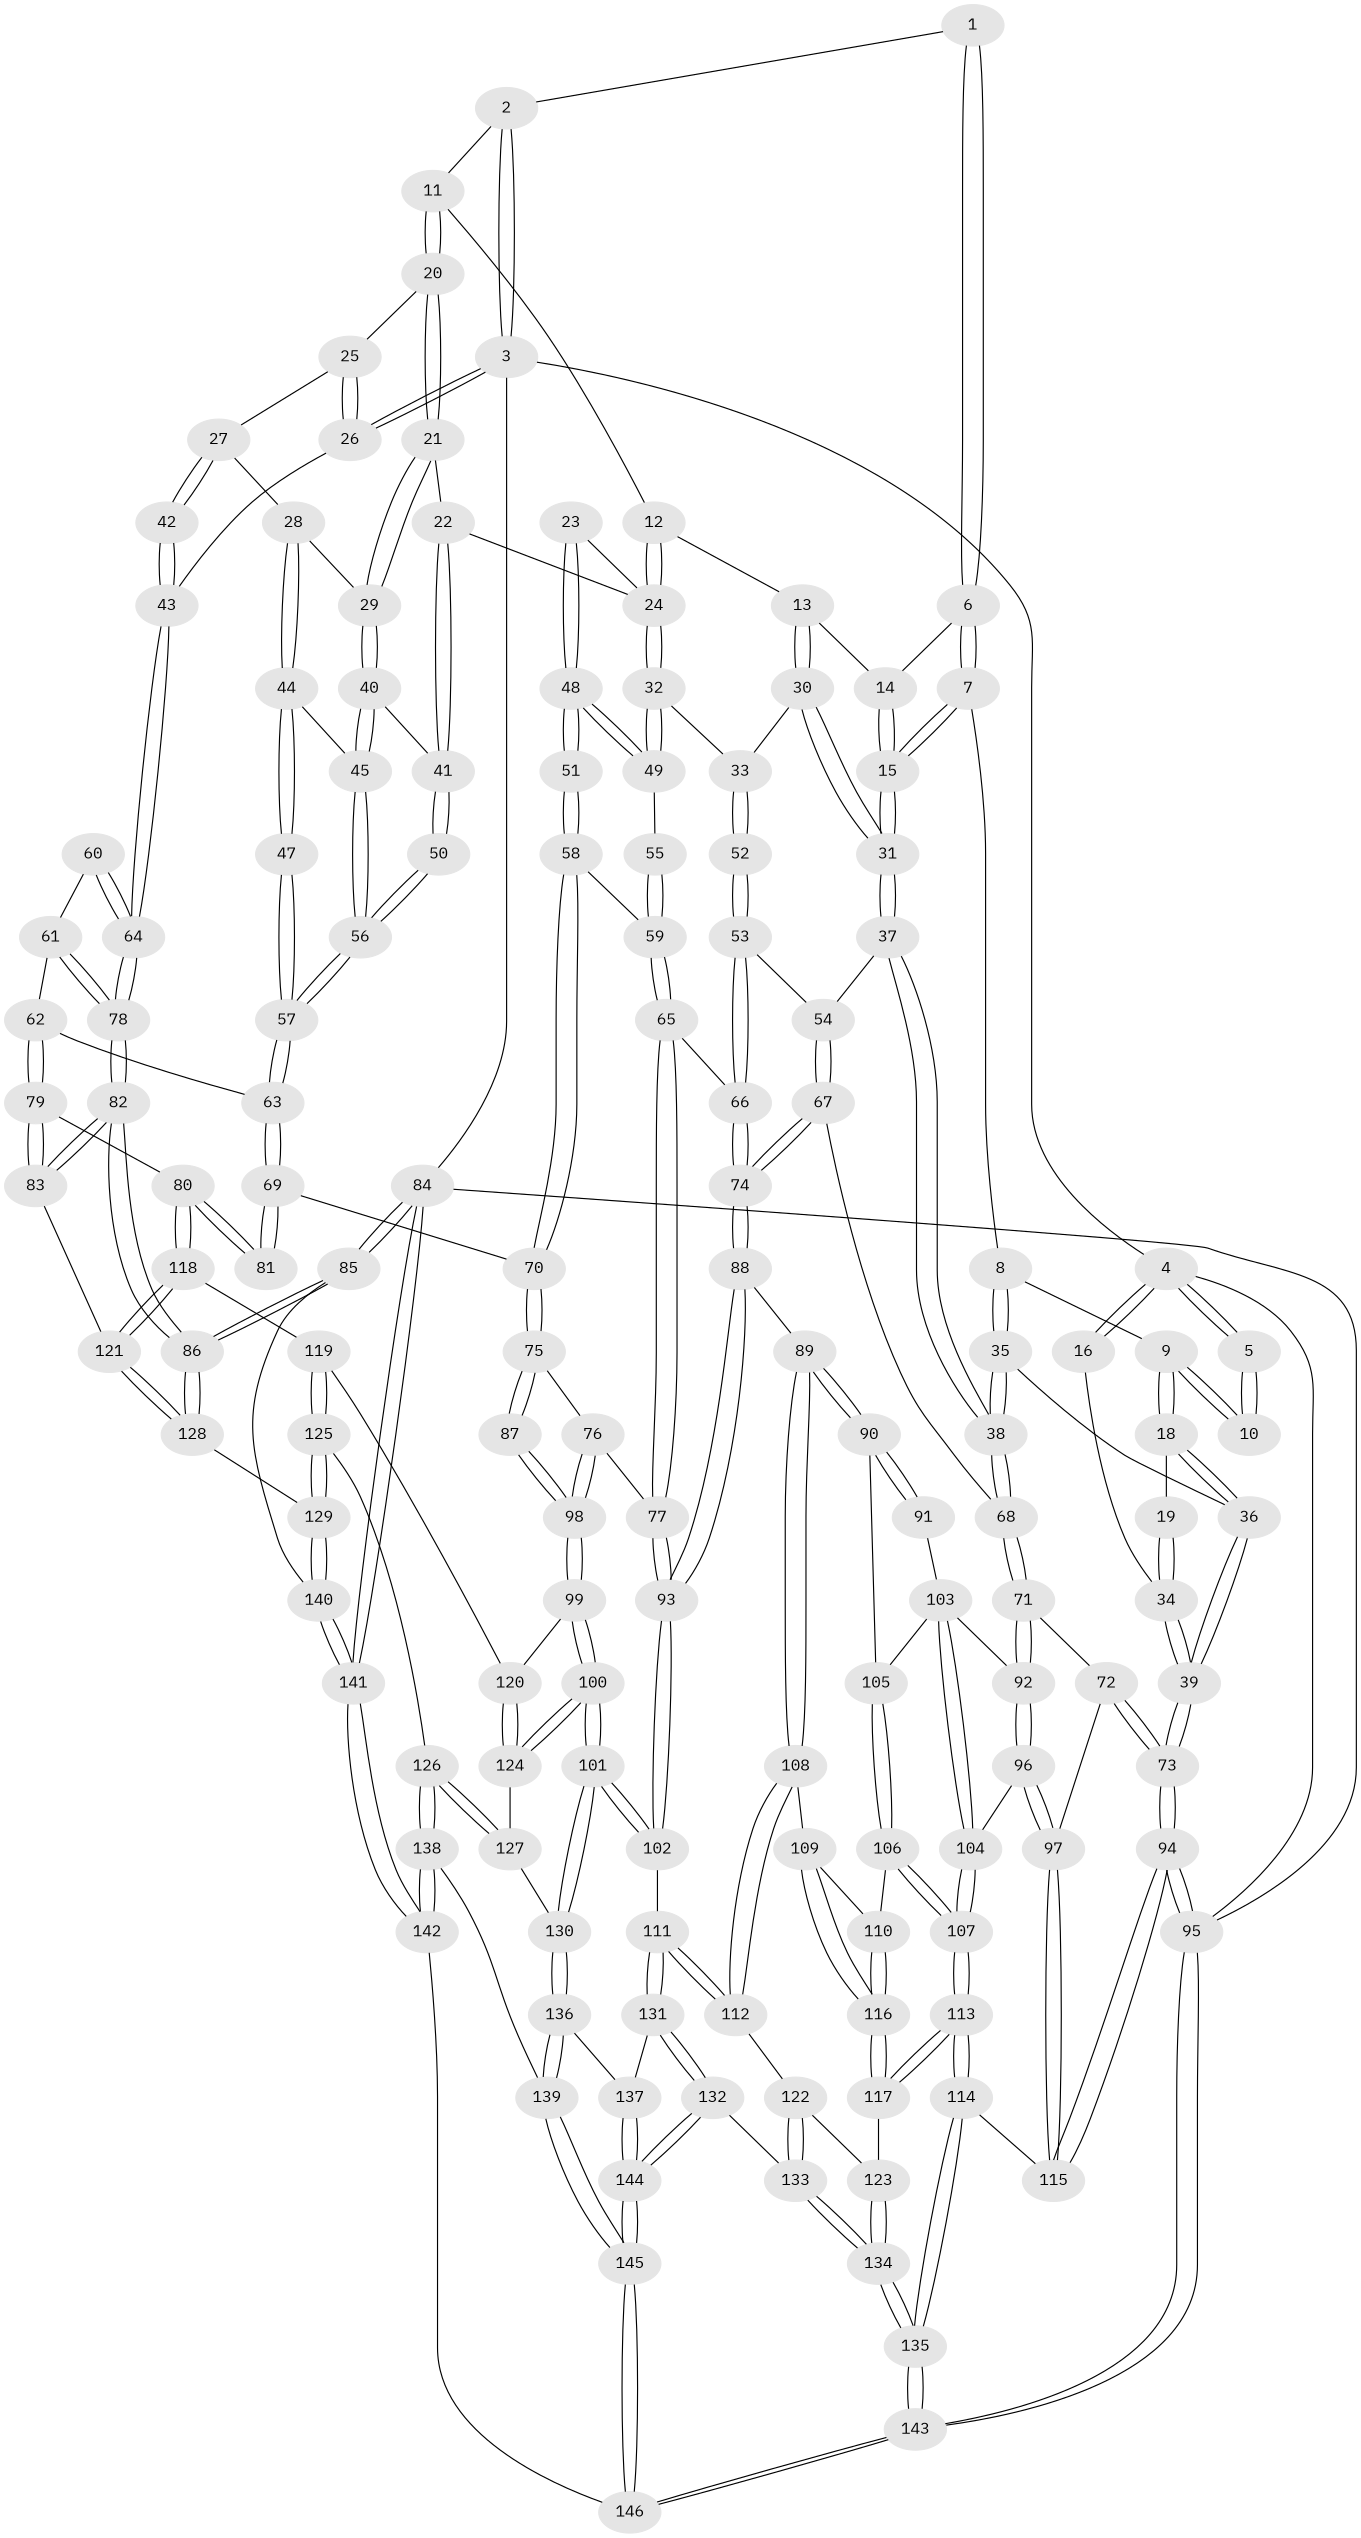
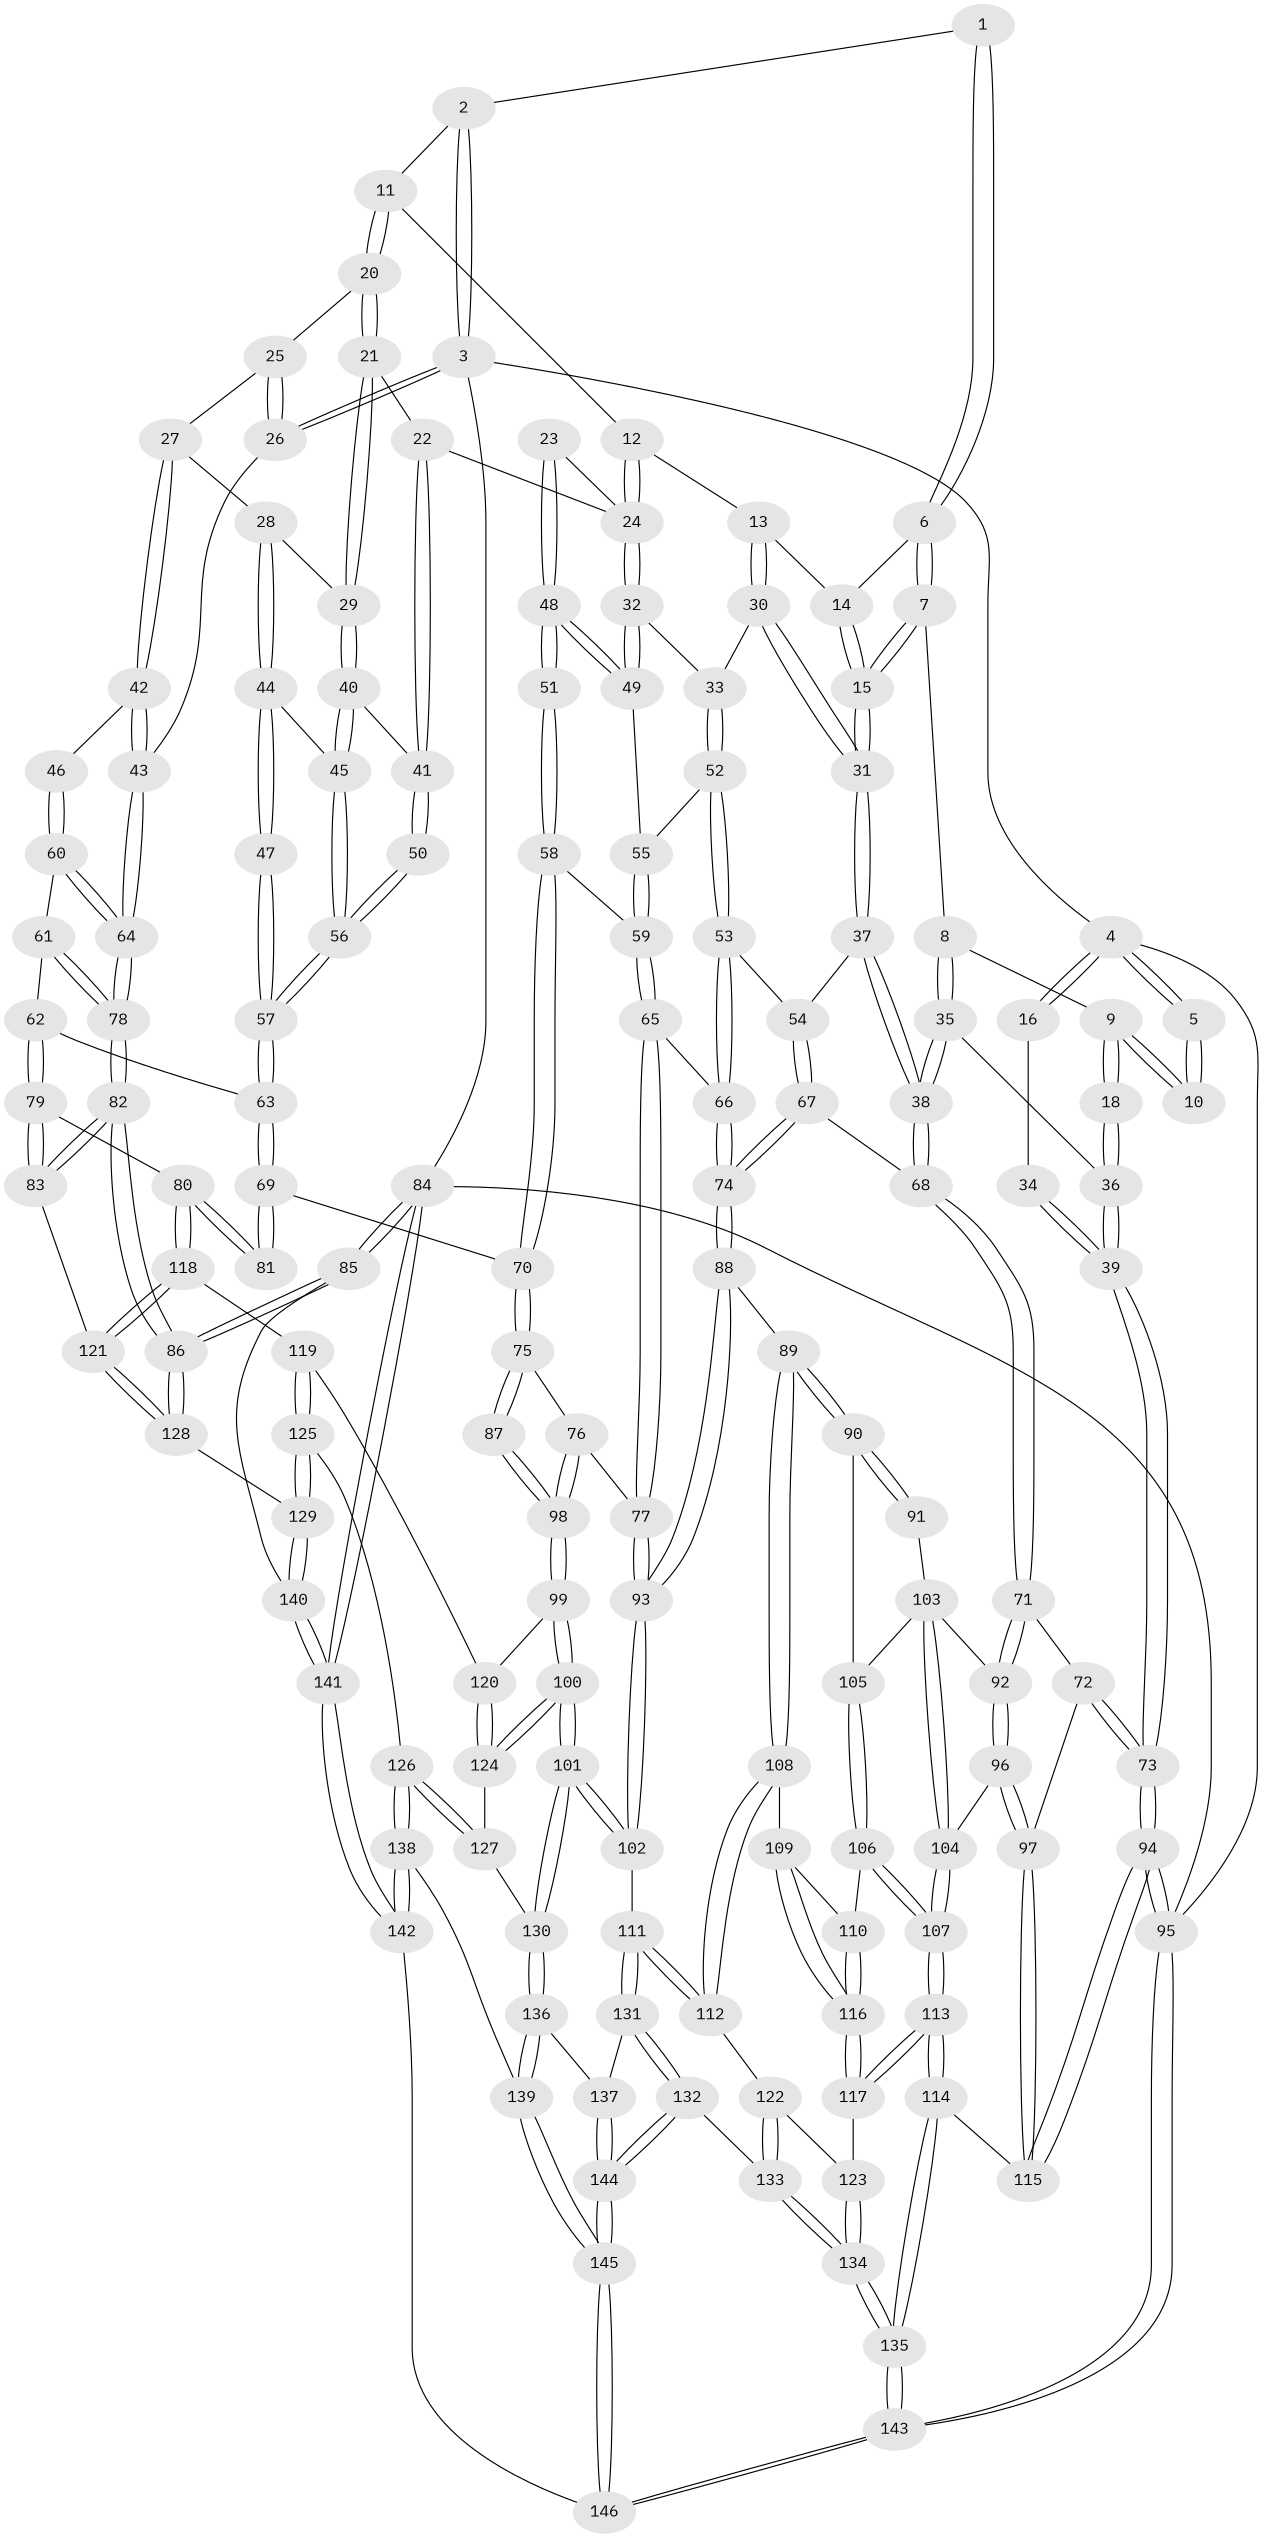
node "46": added
edge "52" -- "55": added
node "19": removed
